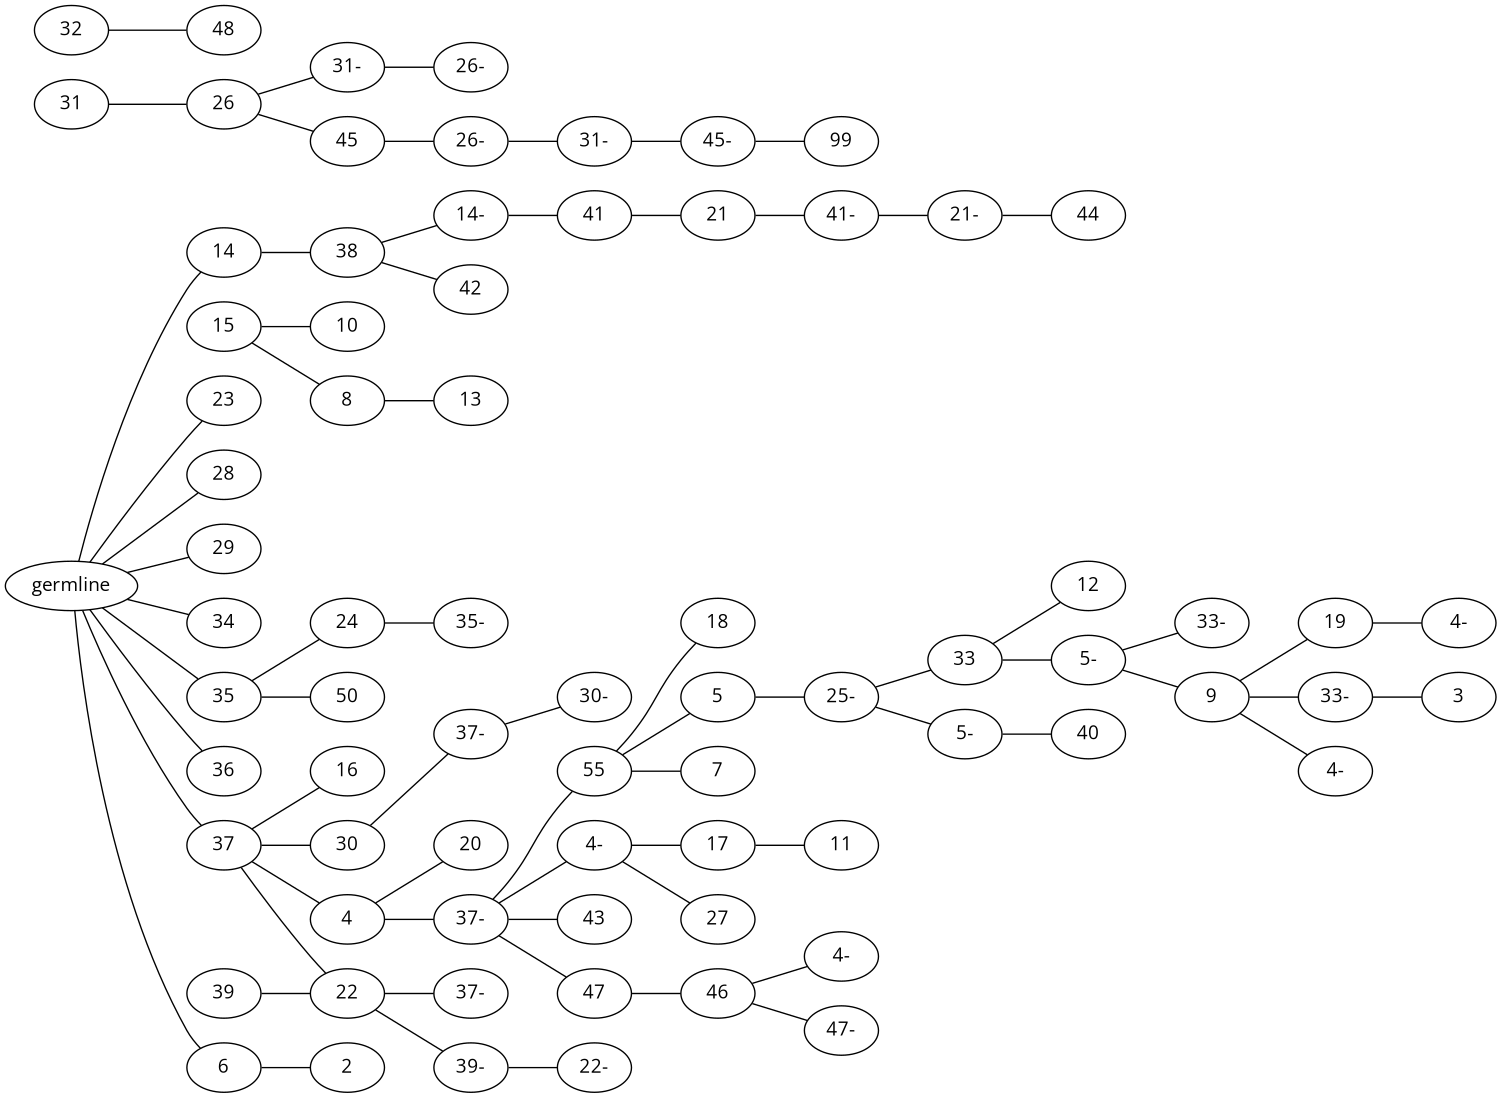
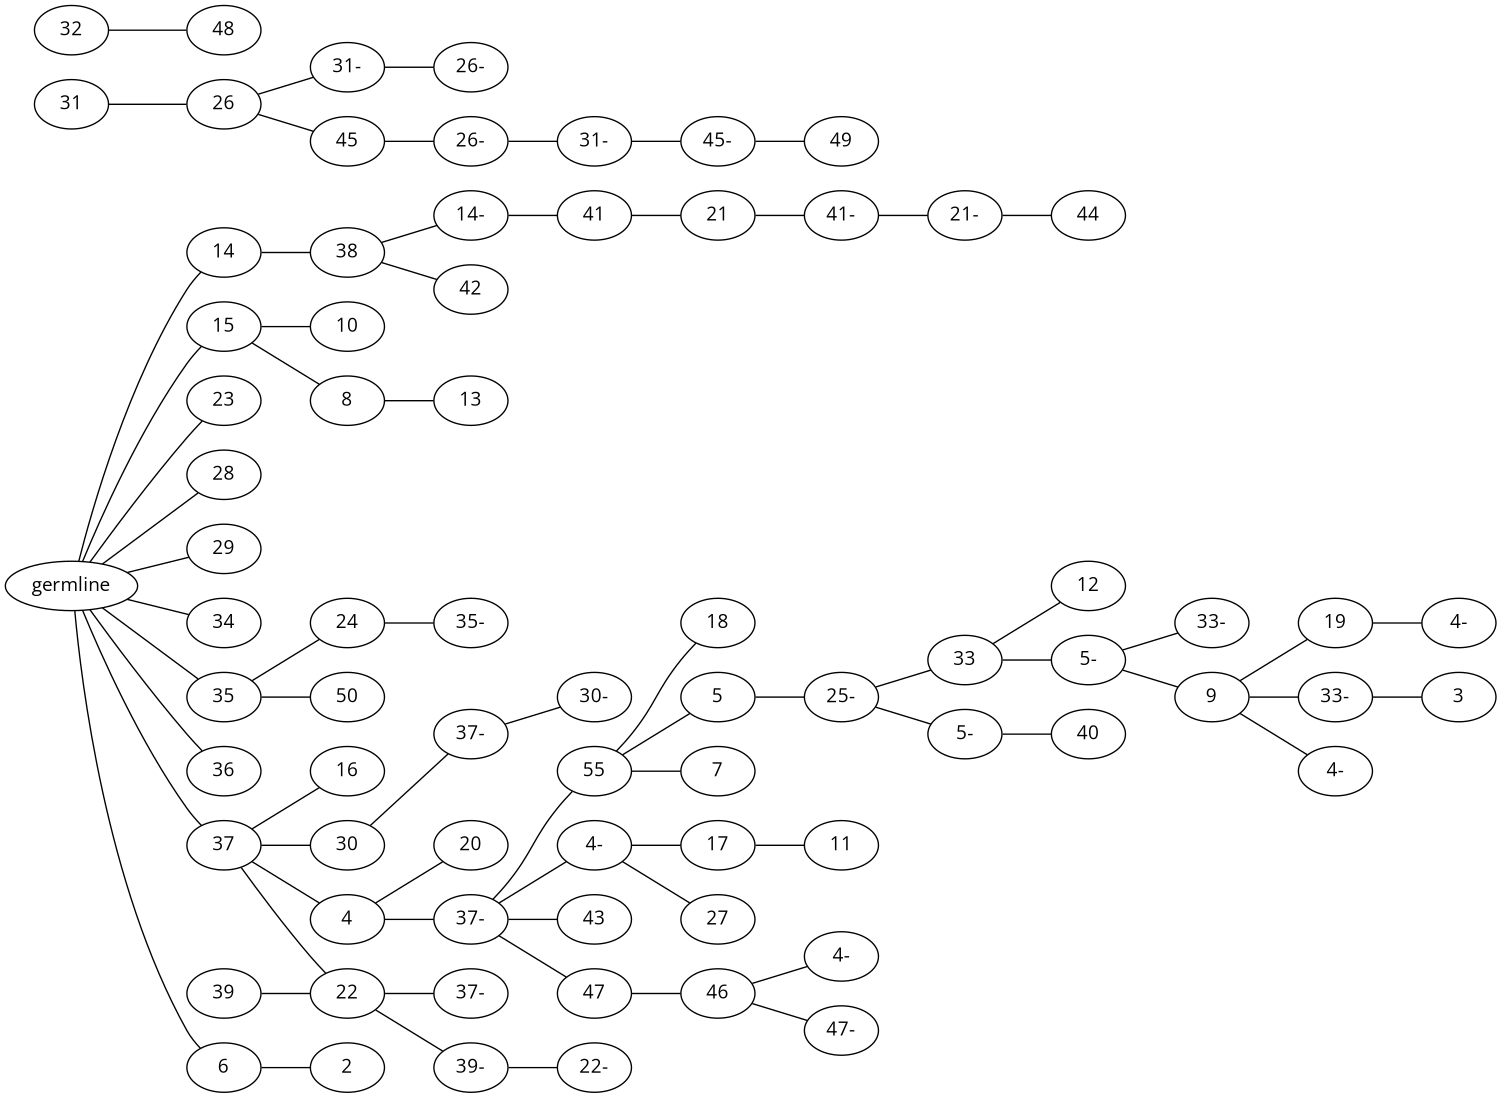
node "99": label "99" -> "49"
edge "15" -- "germline": added
